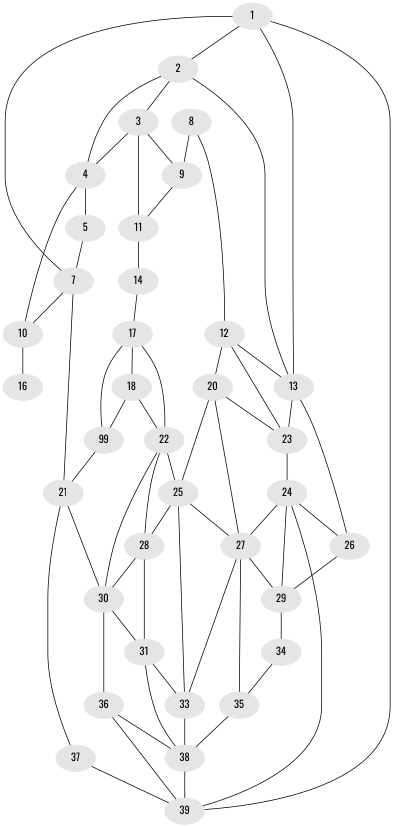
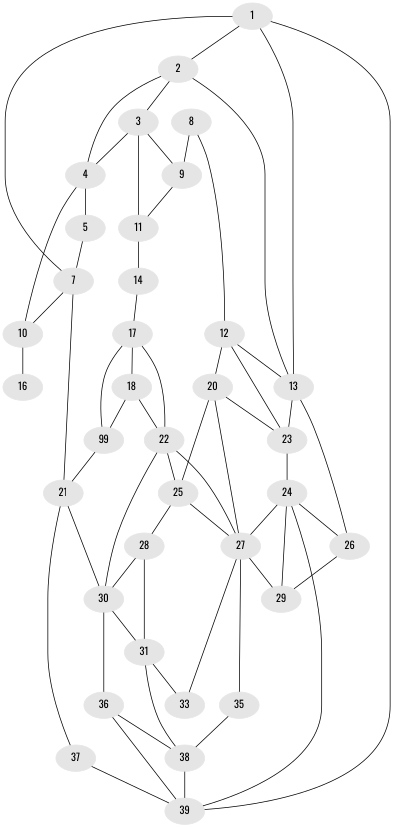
edge "22" -- "28": now "22" -- "27"
edge "25" -- "33": removed
node "34": removed
edge "33" -- "38": removed
